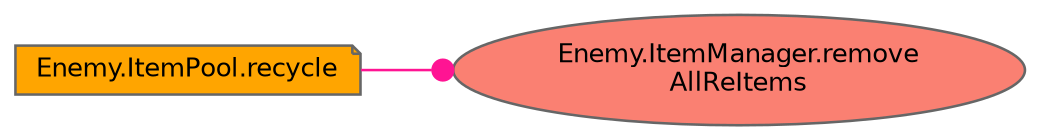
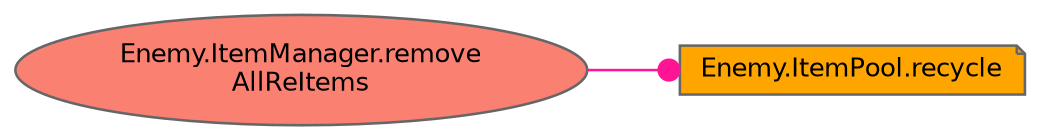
edge "Enemy.ItemPool.recycle" -> "Enemy.ItemManager.remove AllReItems": reversed
